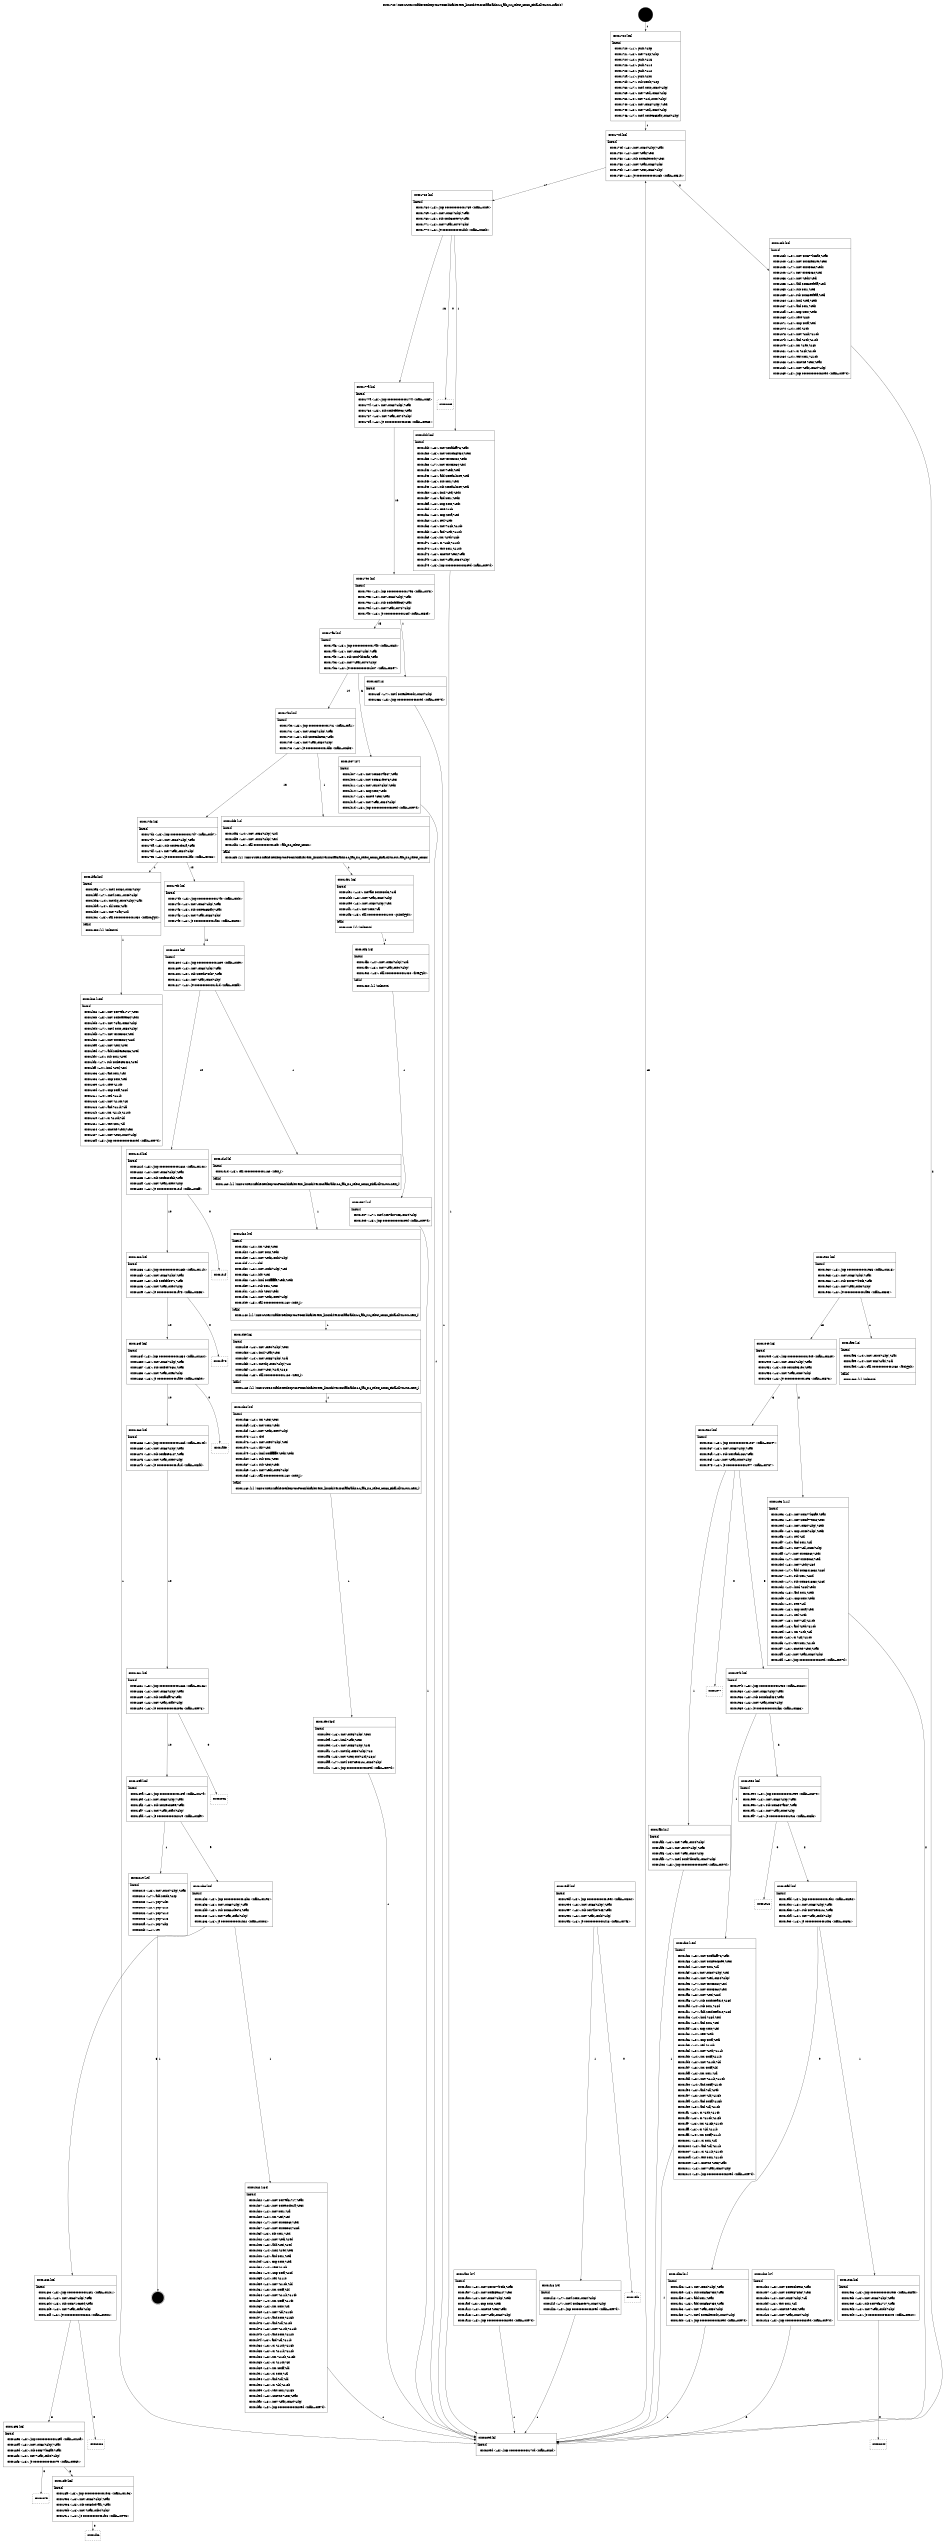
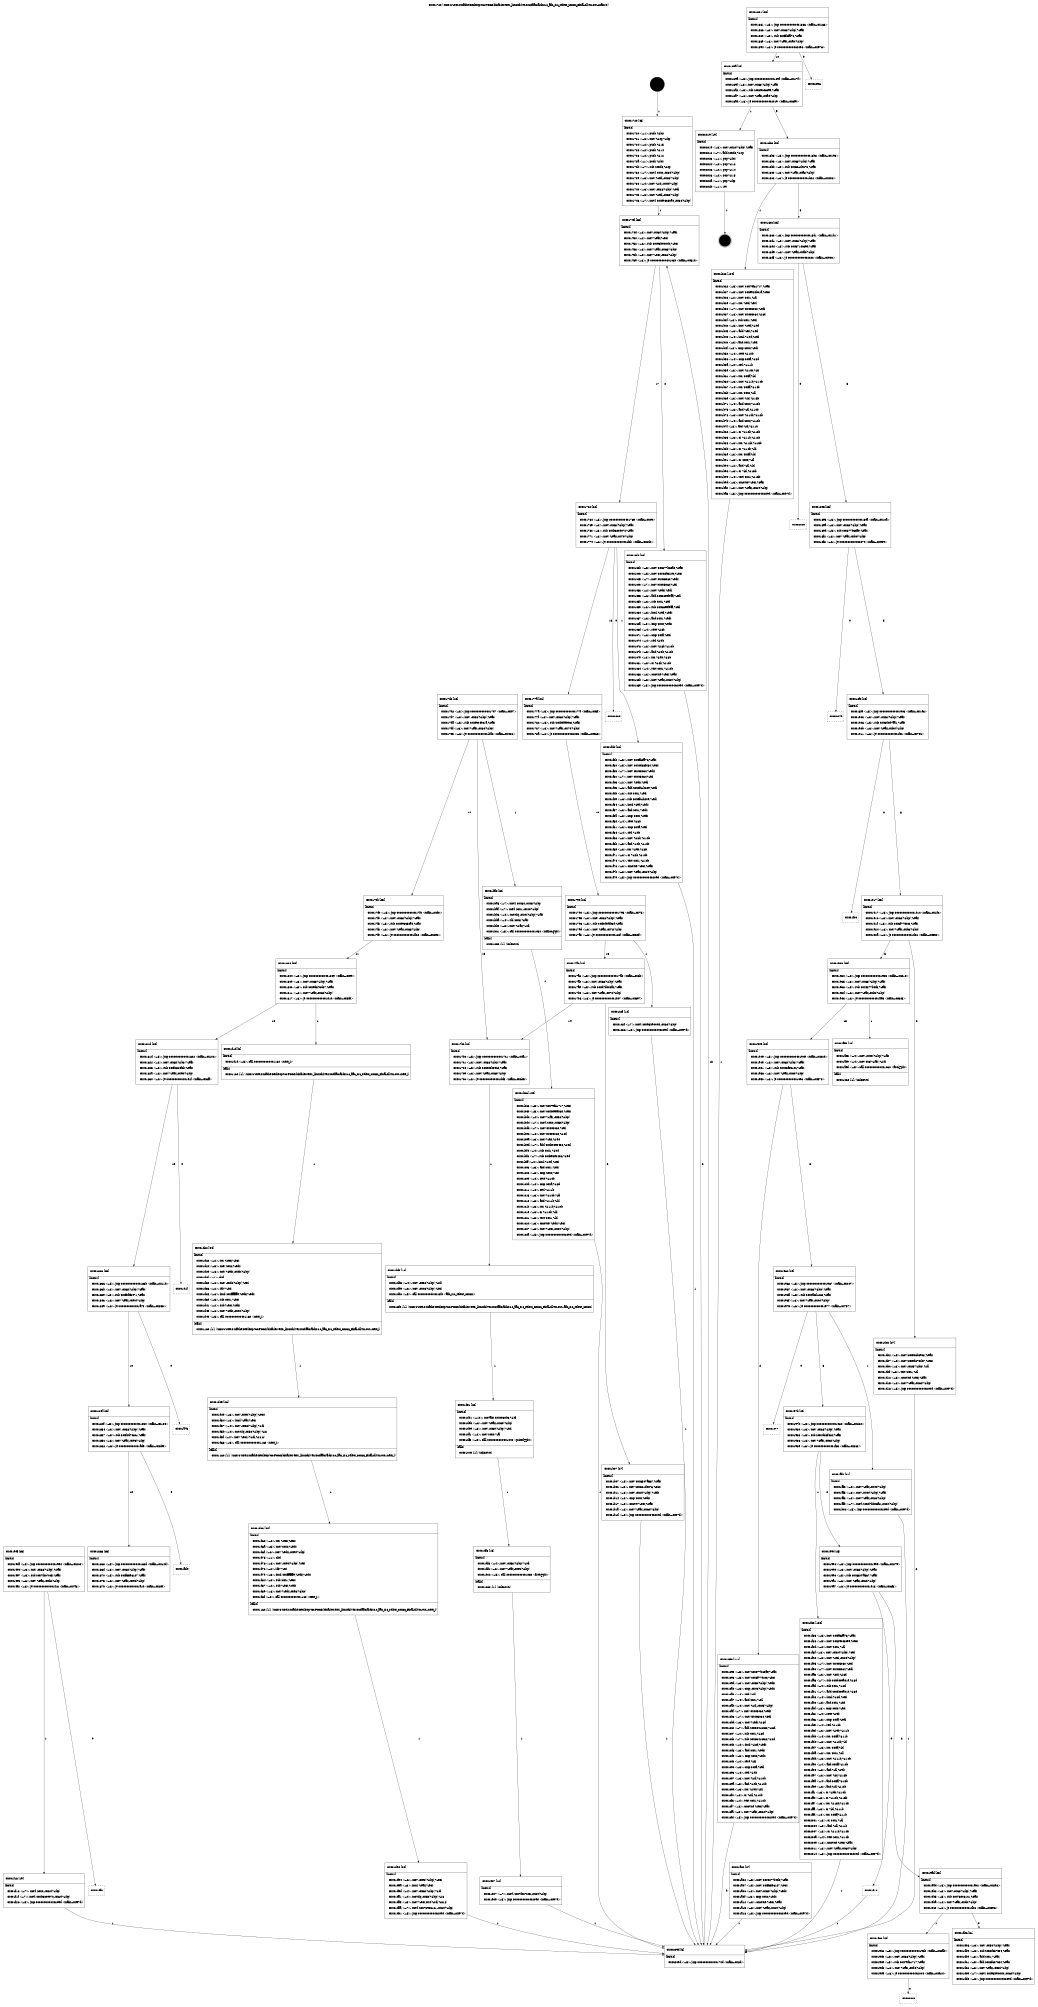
edge "0x4017bc [22]" -> "0x4017d2 [25]": reversed
node "0x401917 [25]": added
edge "0x401868 [25]" -> "0x401881 [25]": removed, label "10"
edge "0x401db6 [31]" -> "0x40209d [5]": now "0x401e13" -> "0x40209d [5]"
